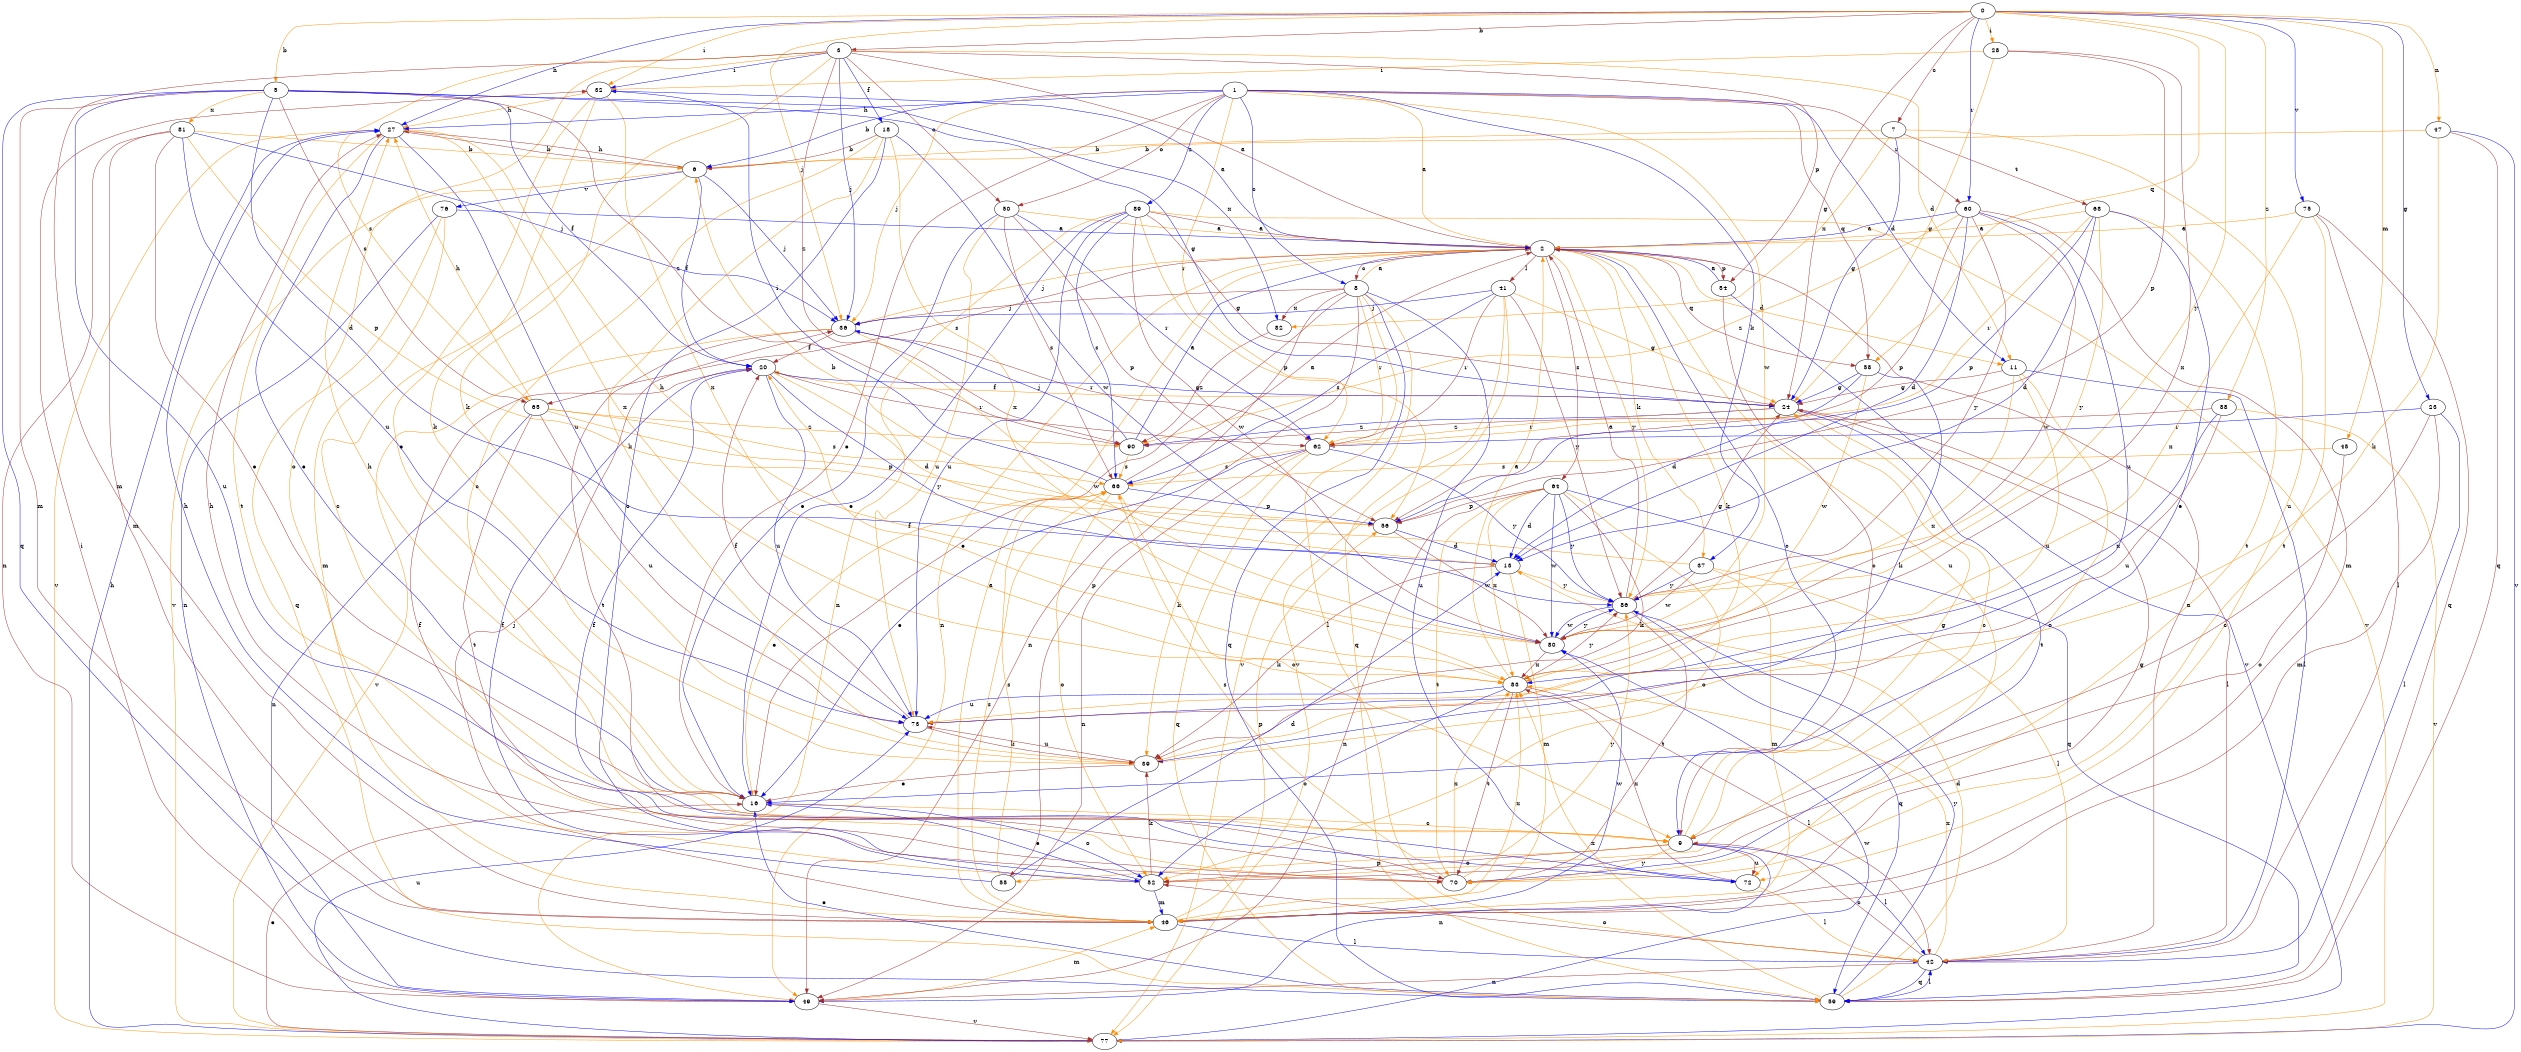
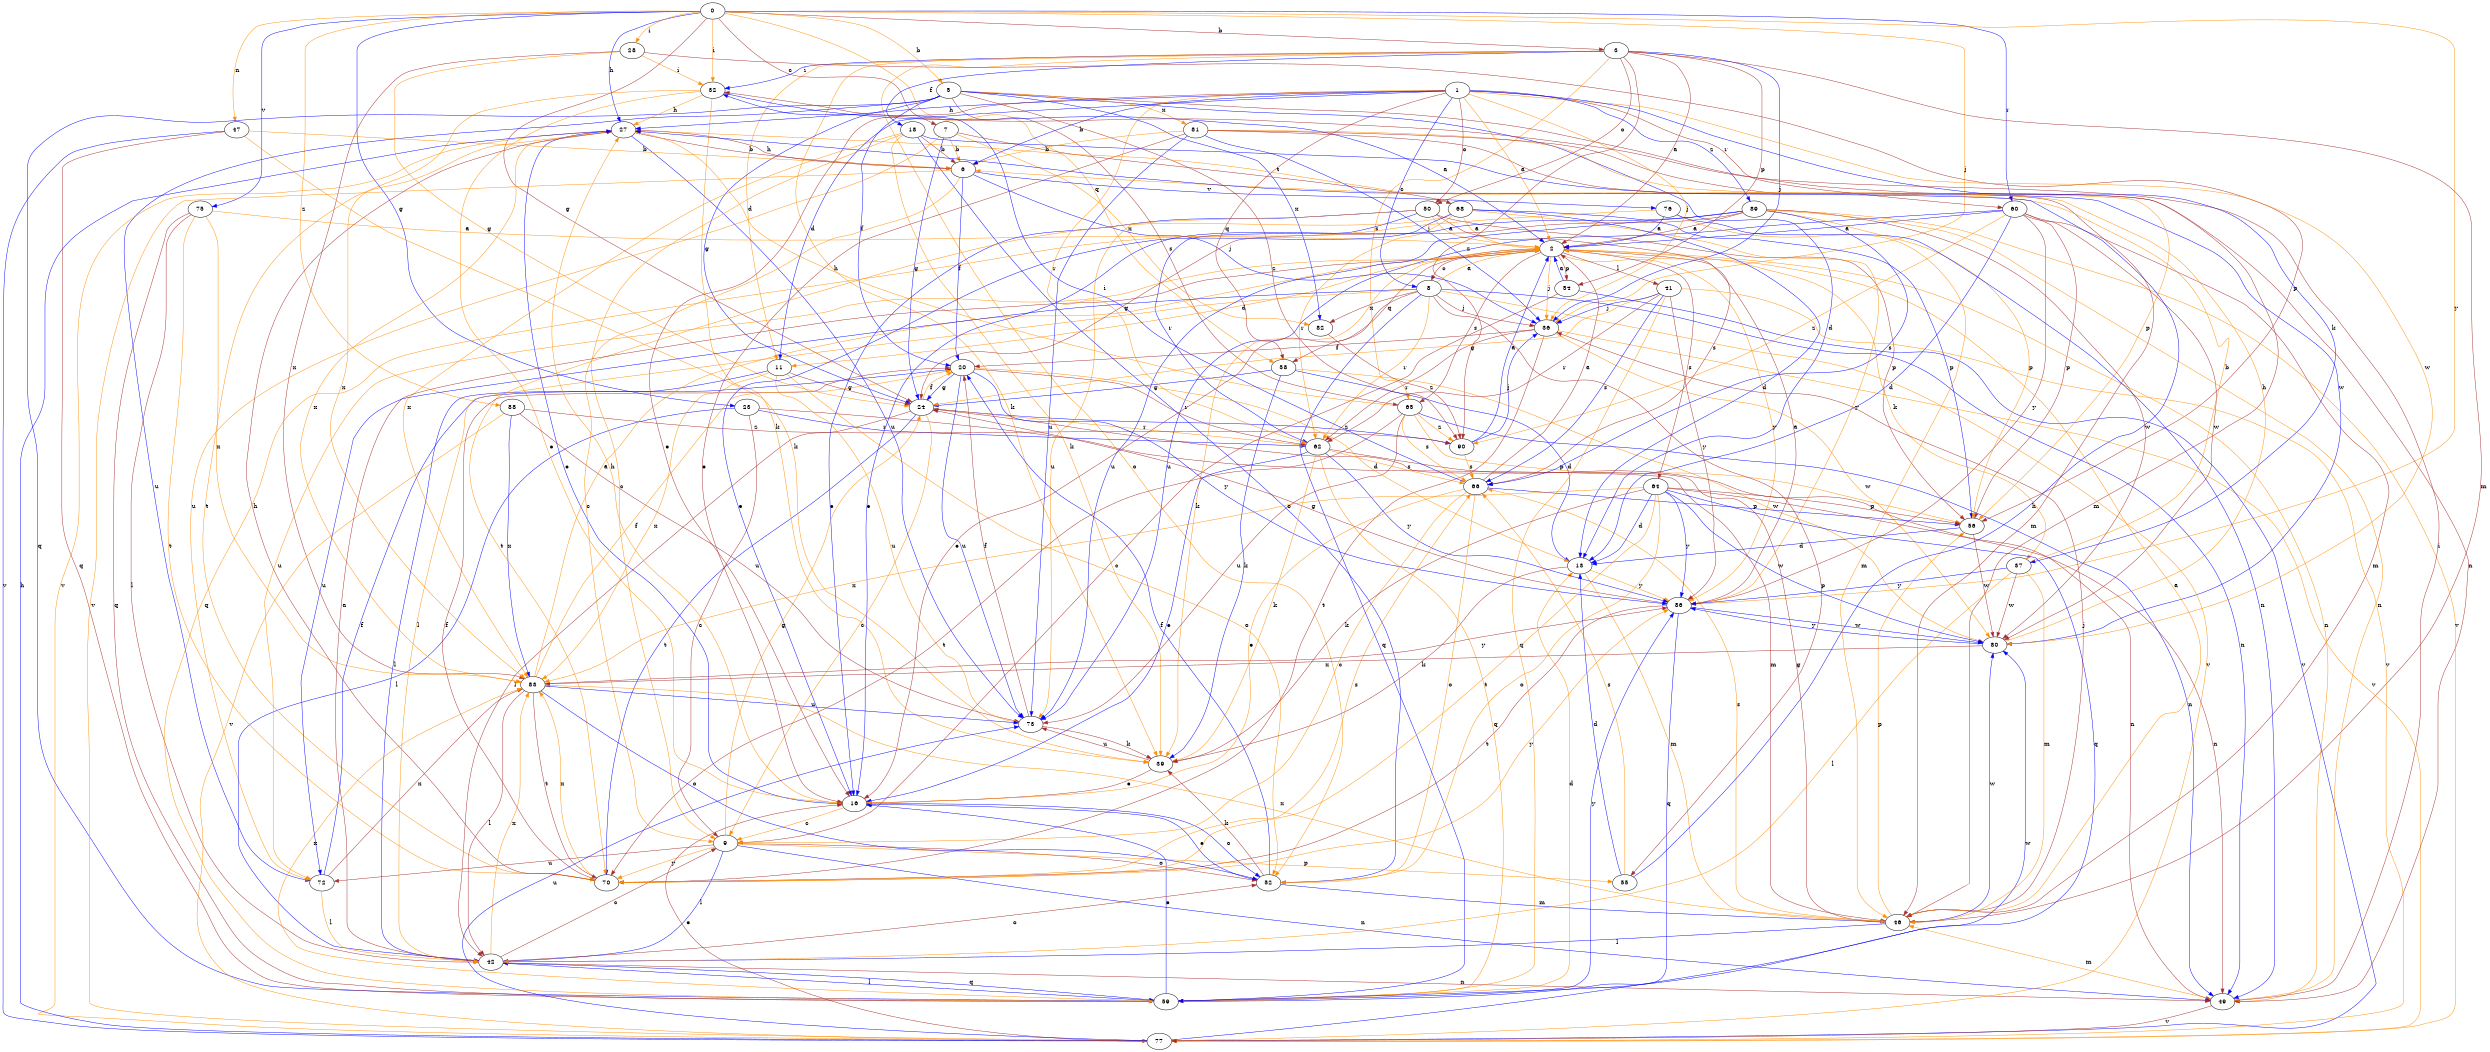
node "45": removed
edge "2" -> "9": removed, label "c"
edge "8" -> "49": color brown -> blue
